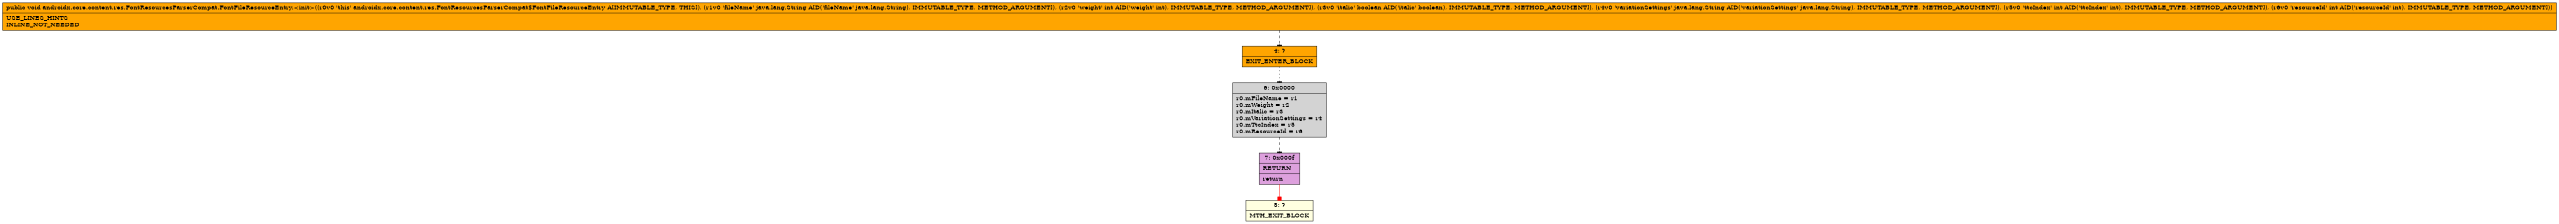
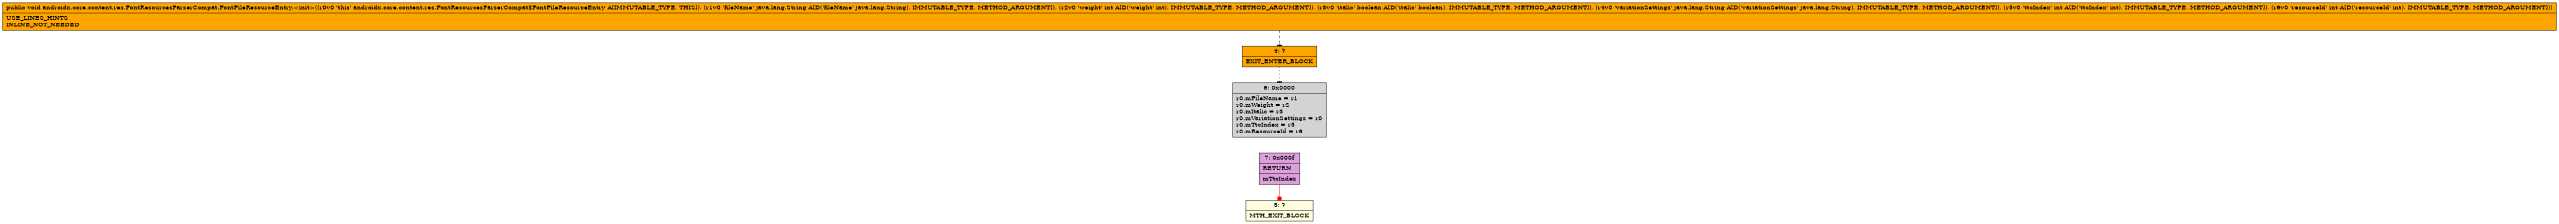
node "6: 0x0000": text "r0.mVariationSettings = r4" -> "r0.mVariationSettings = r0"
edge "6: 0x0000" -> "7: 0x000f": removed
node "7: 0x000f": text "return" -> "mTtcIndex"
